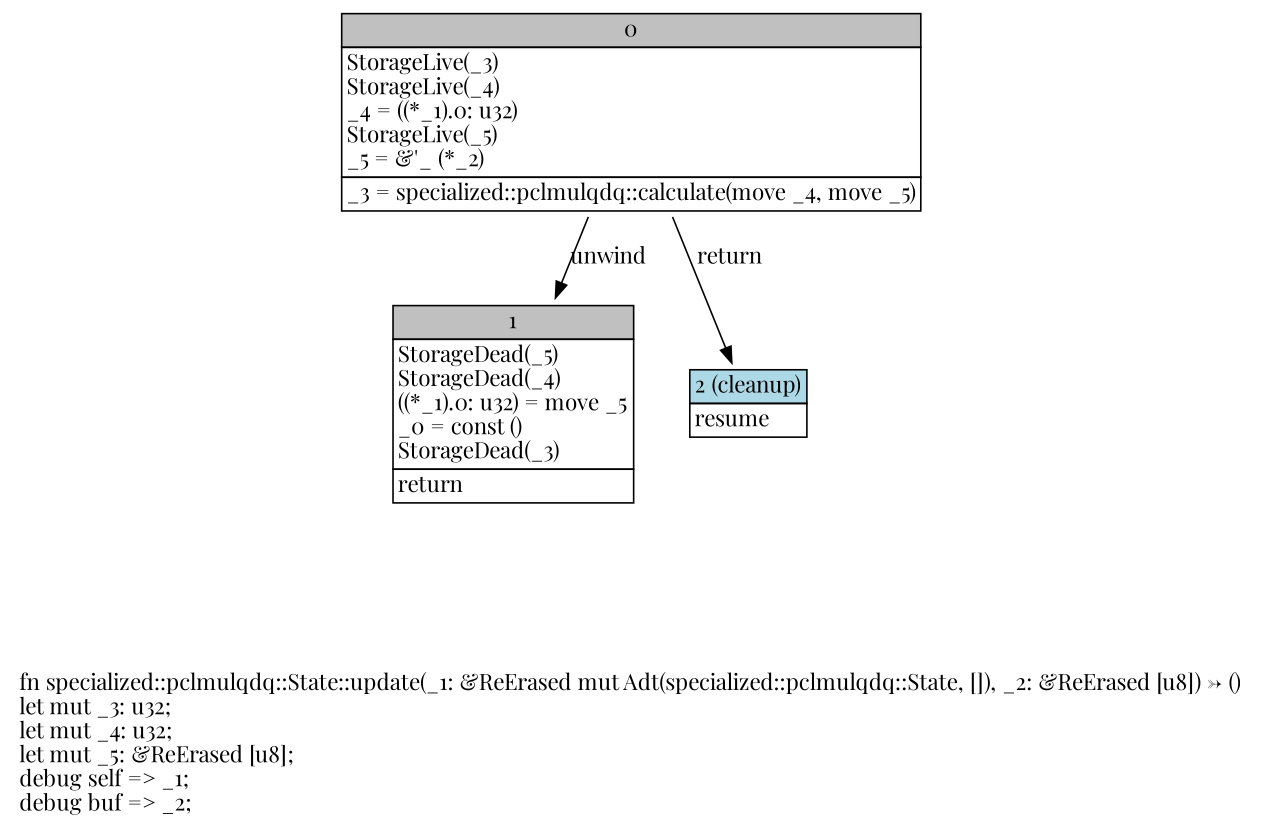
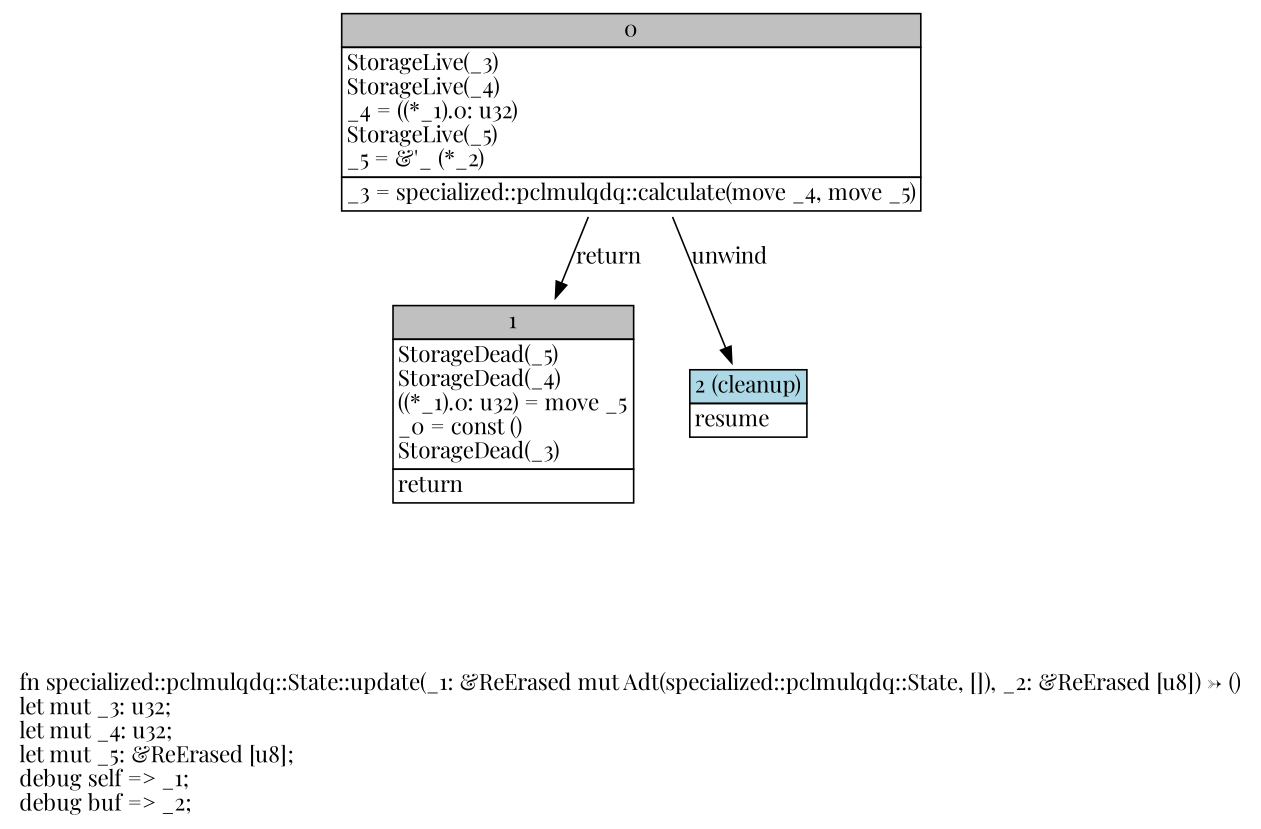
edge "0" -> "1": label "unwind" -> "return"
edge "0" -> "2 (cleanup)": label "return" -> "unwind"
